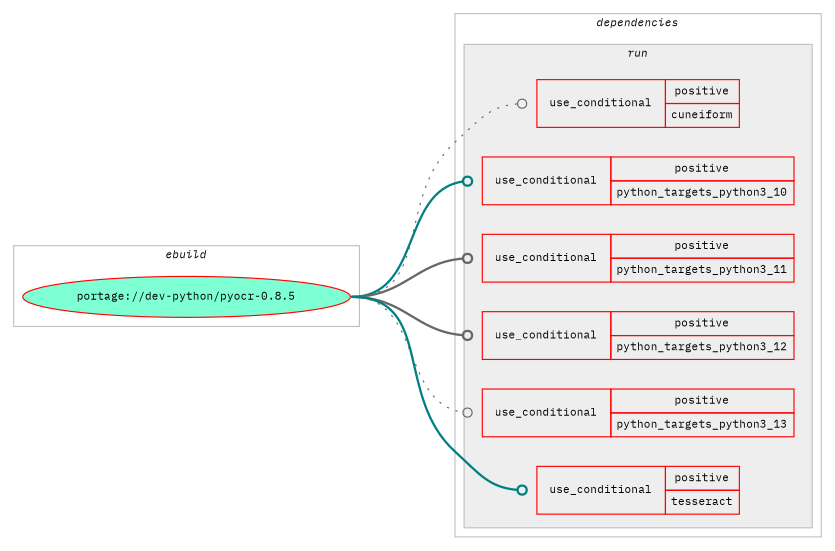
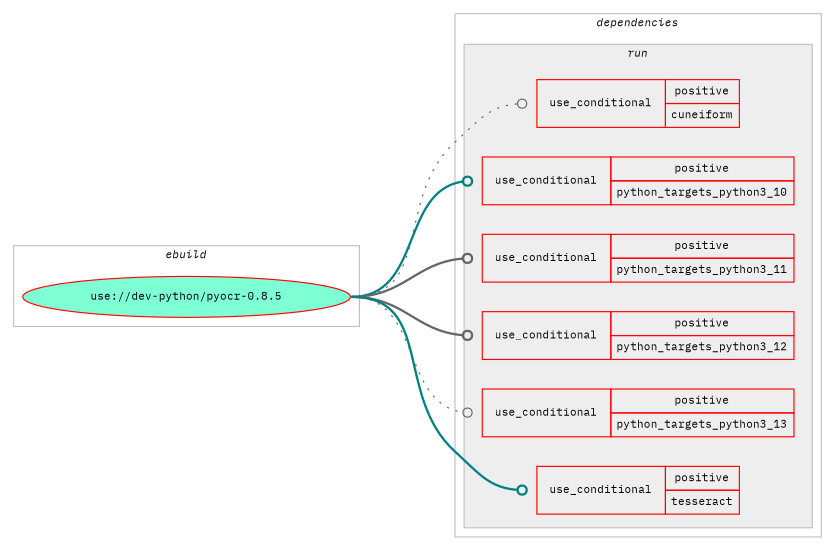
node "portage://dev-python/pyocr-0.8.5": label "portage://dev-python/pyocr-0.8.5" -> "use://dev-python/pyocr-0.8.5"
